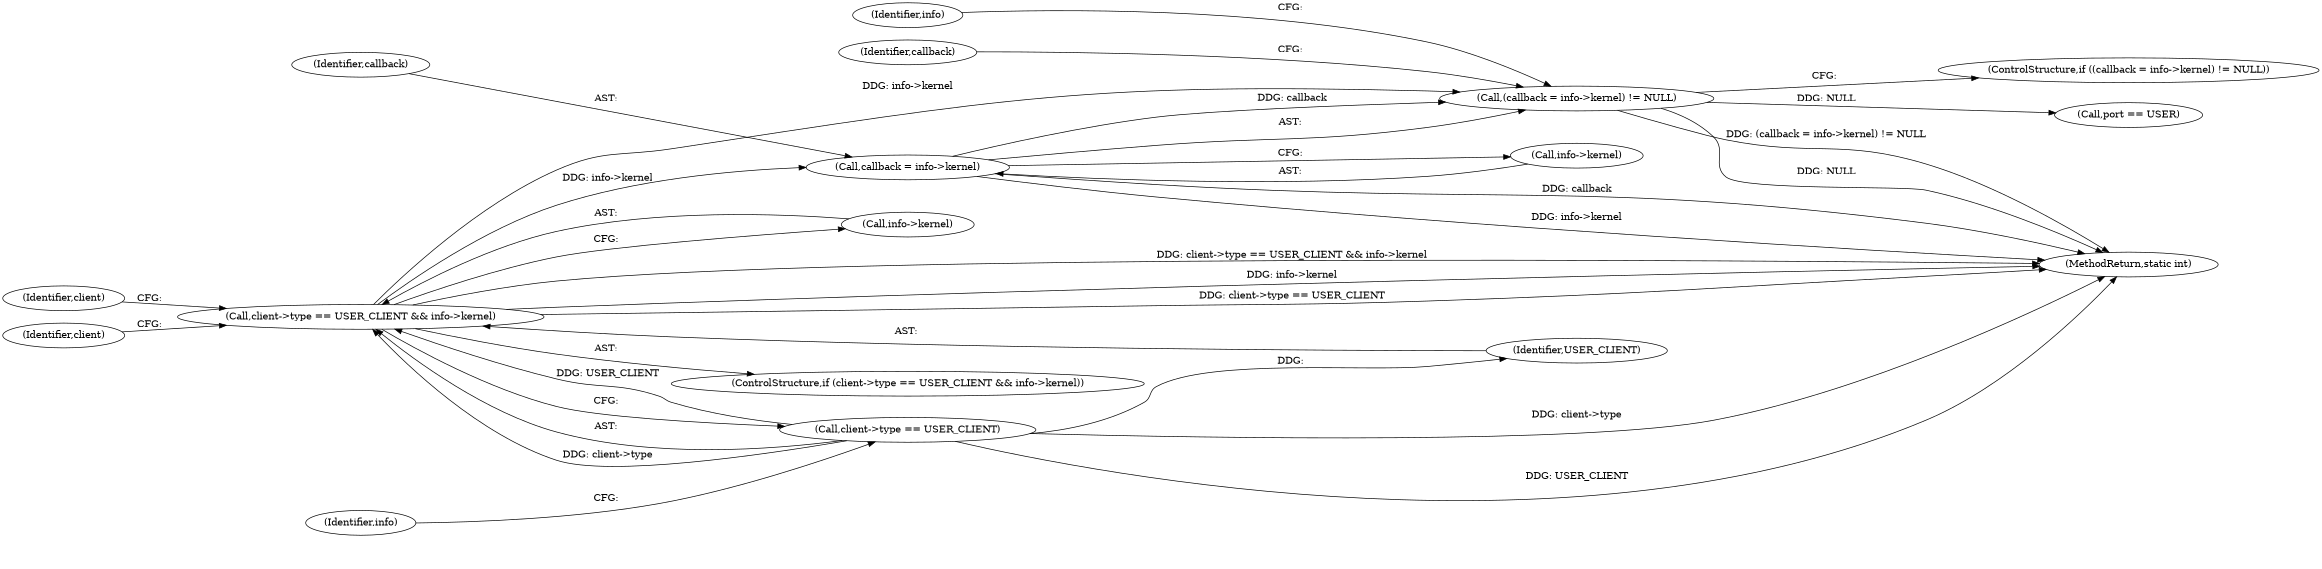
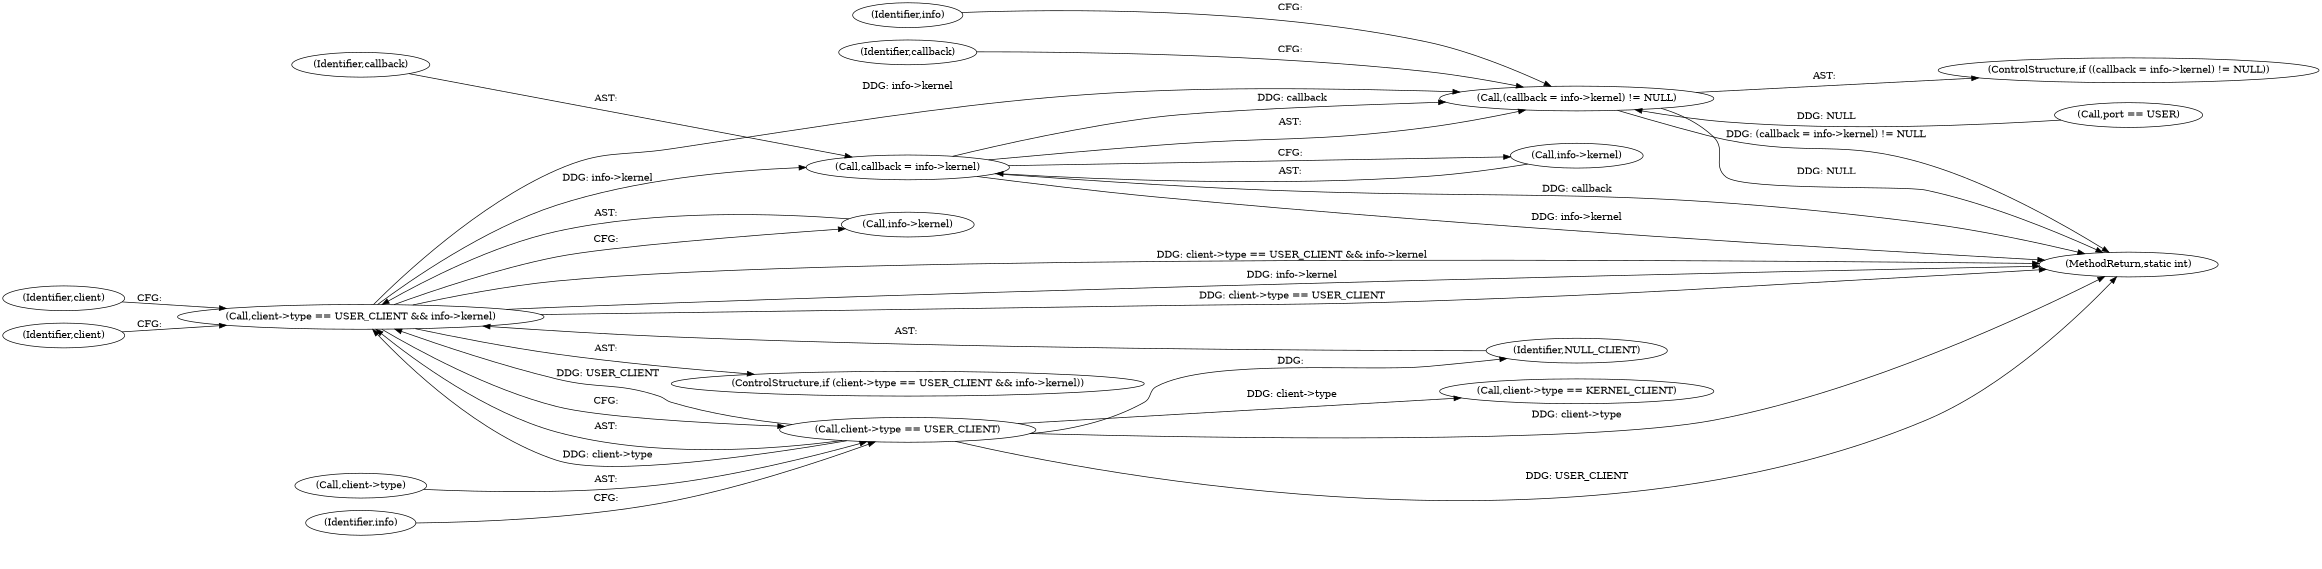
edge "(Call,(callback = info->kernel) != NULL)" -> "(ControlStructure,if ((callback = info->kernel) != NULL))": label "CFG: " -> "AST: "
edge "(Call,(callback = info->kernel) != NULL)" -> "(Call,port == USER)": reversed
node "(Identifier,USER_CLIENT)": label "(Identifier,USER_CLIENT)" -> "(Identifier,NULL_CLIENT)"
node "(Call,client->type == KERNEL_CLIENT)": added
node "(Call,client->type)": added
